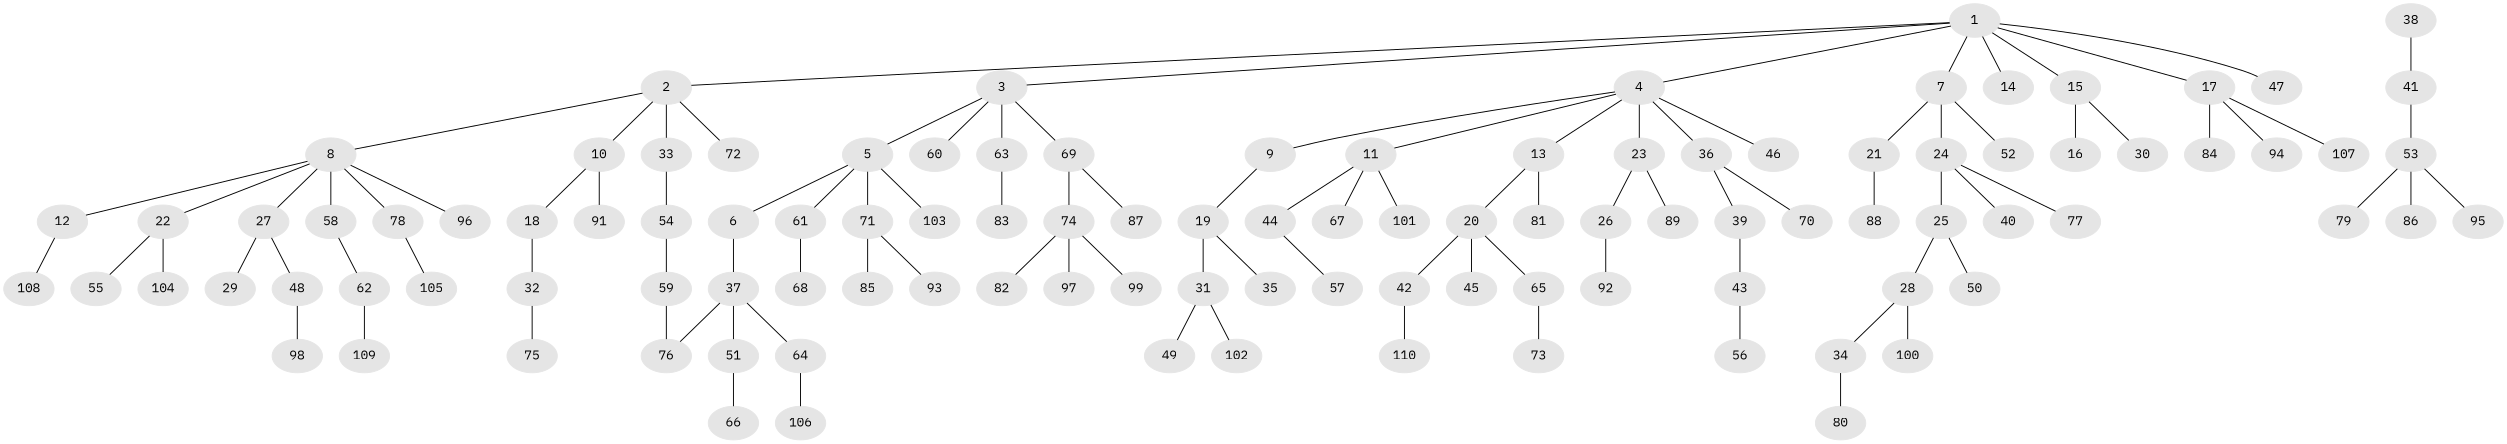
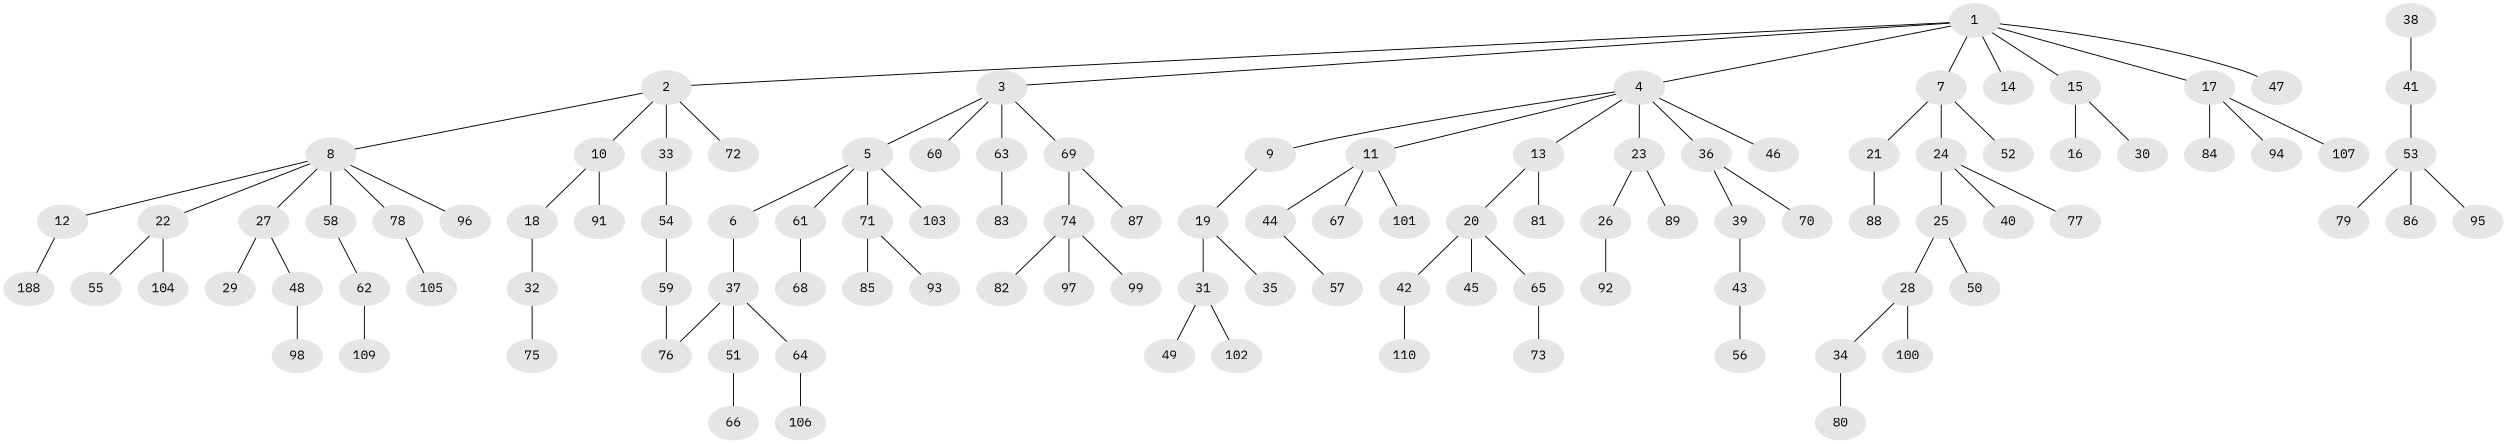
node "108": label "108" -> "188"
